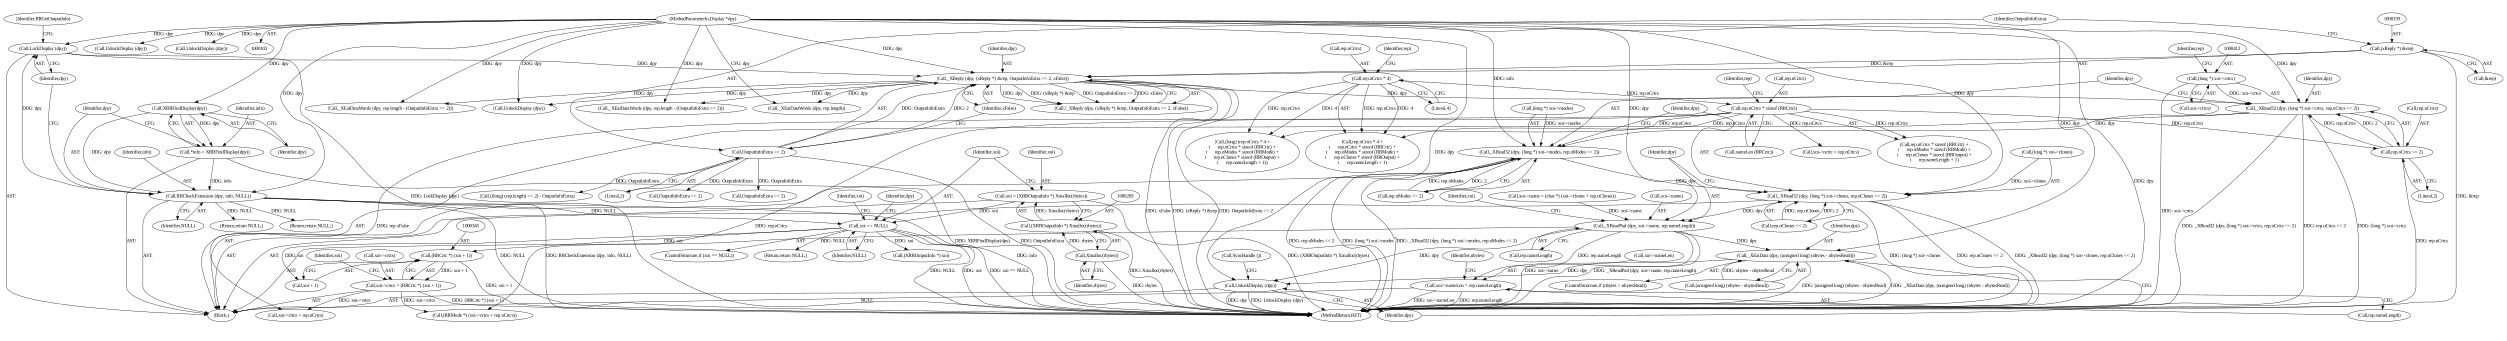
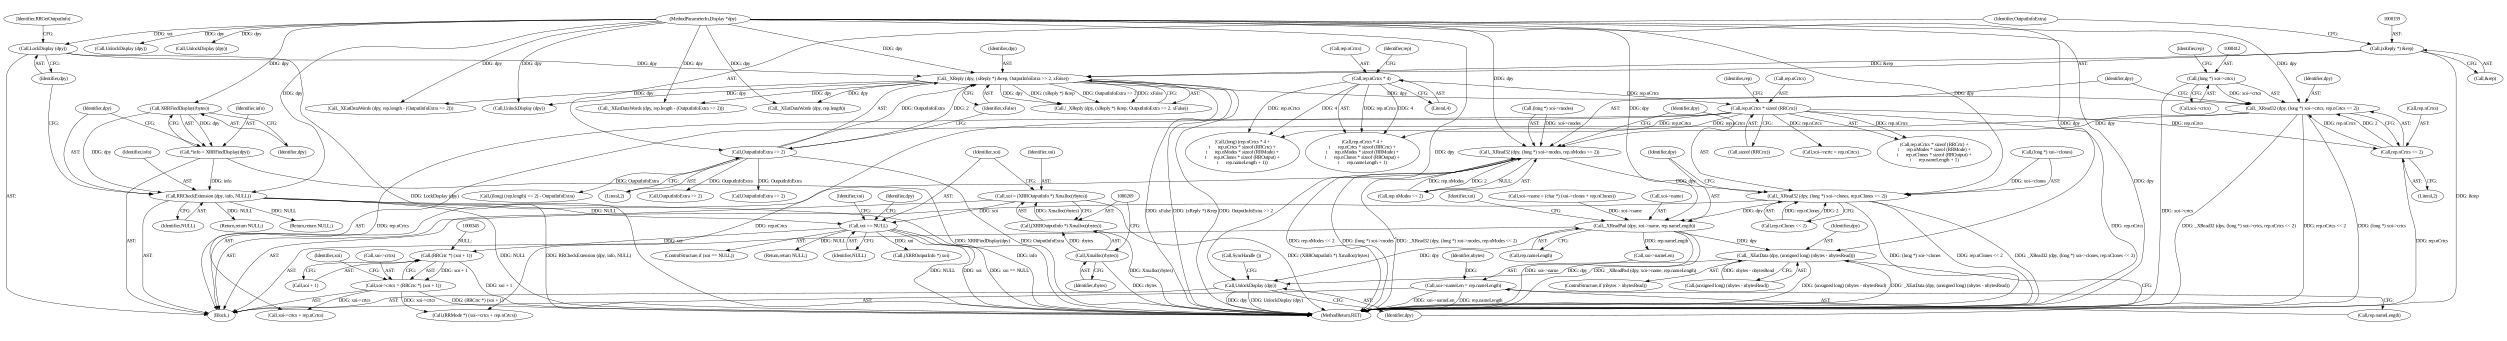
edge "(MethodParameterIn,Display *dpy)" -> "(Call,LockDisplay (dpy))": label "DDG: dpy" -> "DDG: xoi"
node "1000103": removed
edge "(MethodParameterIn,Display *dpy)" -> "(Call,_XEatDataWords (dpy, rep.length))": label "CFG: dpy" -> "DDG: dpy"
edge "(MethodParameterIn,Display *dpy)" -> "(Call,_XRead32 (dpy, (long *) xoi->modes, rep.nModes << 2))": label "DDG: info" -> "DDG: dpy"
edge "(Literal,4)" -> "(Call,rep.nCrtcs * 4)": label "CFG: " -> "AST: "
node "(Call,XRRFindDisplay(dpy))": label "(Call,XRRFindDisplay(dpy))" -> "(Call,XRRFindDisplay(rbytes))"
node "(Call,nameLen (RRCrtc))": label "(Call,nameLen (RRCrtc))" -> "(Call,sizeof (RRCrtc))"
edge "(Call,RRCheckExtension (dpy, info, NULL))" -> "(Call,LockDisplay (dpy))": removed, label "DDG: dpy"
edge "(Call,_XRead32 (dpy, (long *) xoi->modes, rep.nModes << 2))" -> "(Call,rep.nModes << 2)": label "CFG: " -> "NULL: "
edge "(Call,rep.nCrtcs * sizeof (RRCrtc))" -> "(Call,xoi->crtcs + rep.nCrtcs)": label "DDG: rep.xFalse" -> "DDG: rep.nCrtcs"
edge "(Call,(XRROutputInfo *) Xmalloc(rbytes))" -> "(Call,Xmalloc(rbytes))": now "1000269" -> "(Call,Xmalloc(rbytes))"
edge "(Call,xoi == NULL)" -> "(Call,xoi + 1)": removed, label "DDG: xoi"
edge "1000345" -> "(Call,(RRCrtc *) (xoi + 1))": label "AST: " -> "NULL: "
edge "(Call,_XReadPad (dpy, xoi->name, rep.nameLength))" -> "(Call,xoi->nameLen = rep.nameLength)": now "(Call,_XReadPad (dpy, xoi->name, rep.nameLength))" -> "(Call,xoi->nameLen)"
edge "(Identifier,nbytes)" -> "(Call,xoi->nameLen = rep.nameLength)": label "CFG: " -> "DDG: "
edge "(Call,rep.nCrtcs * sizeof (RRCrtc))" -> "(MethodReturn,RET)": added, label "DDG: rep.nCrtcs"
edge "(Call,xoi->nameLen = rep.nameLength)" -> "(Block,)": label "NULL: " -> "AST: "
